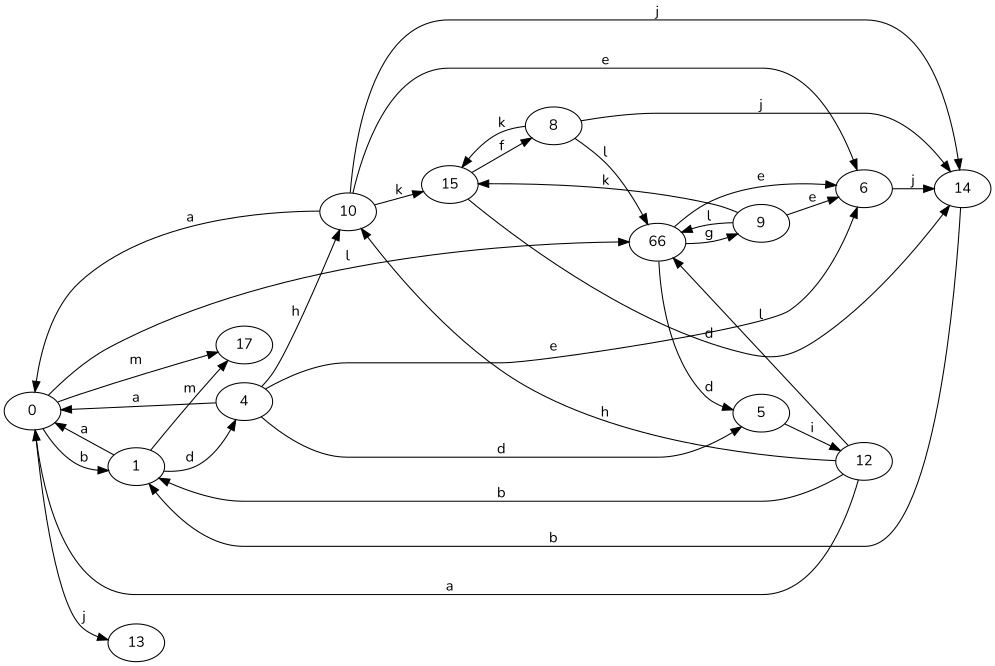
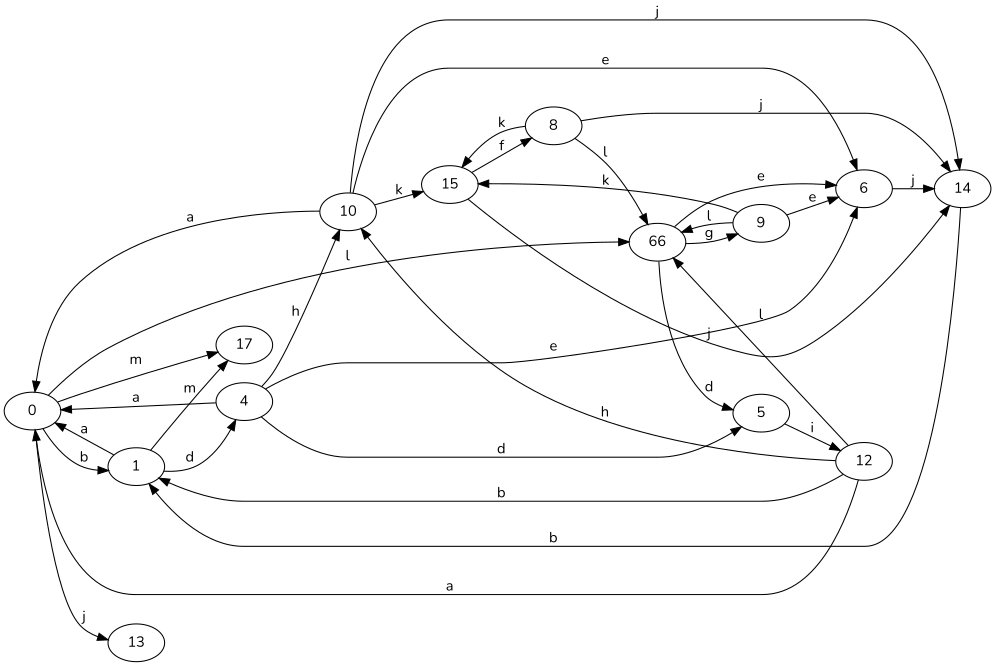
edge "15" -> "14": label "d" -> "j"
